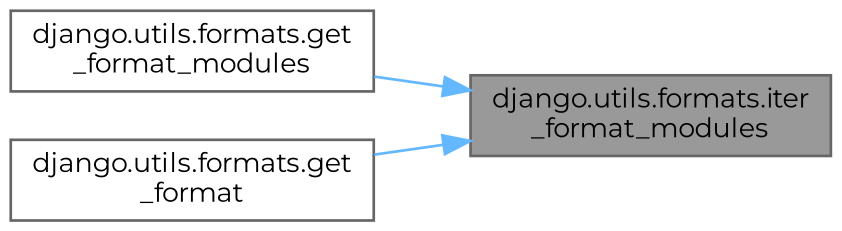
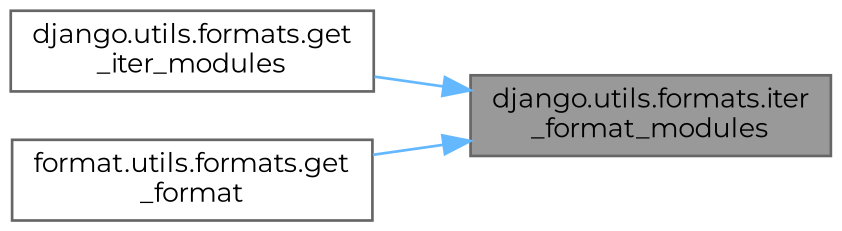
node "django.utils.formats.get _format_modules": label "django.utils.formats.get _format_modules" -> "django.utils.formats.get _iter_modules"
node "django.utils.formats.get _format": label "django.utils.formats.get _format" -> "format.utils.formats.get _format"
